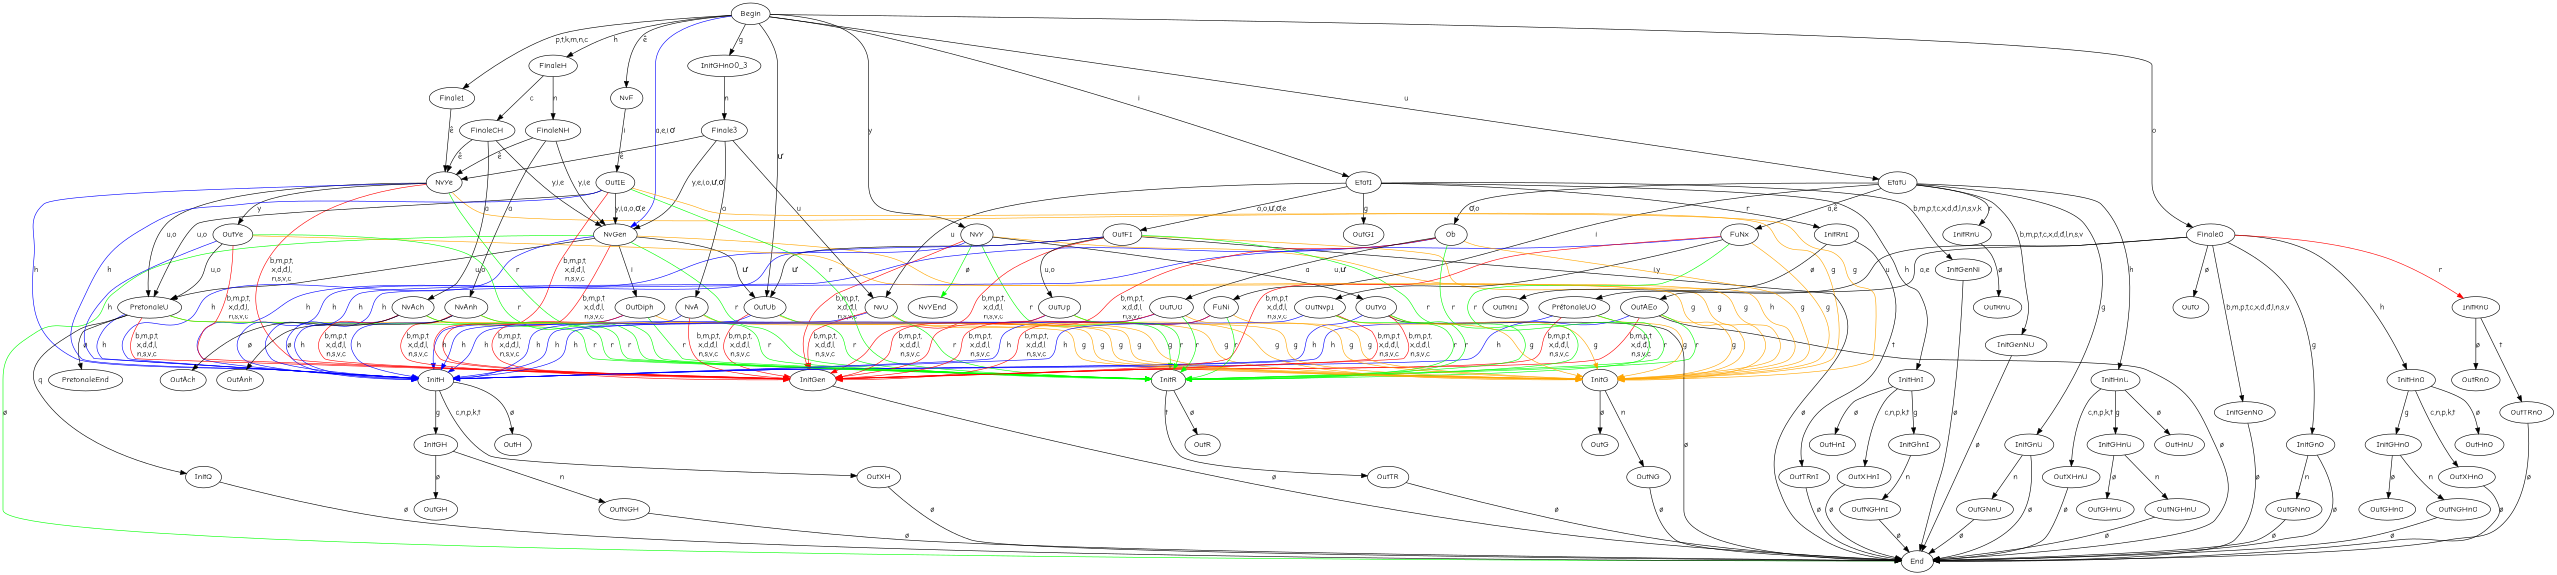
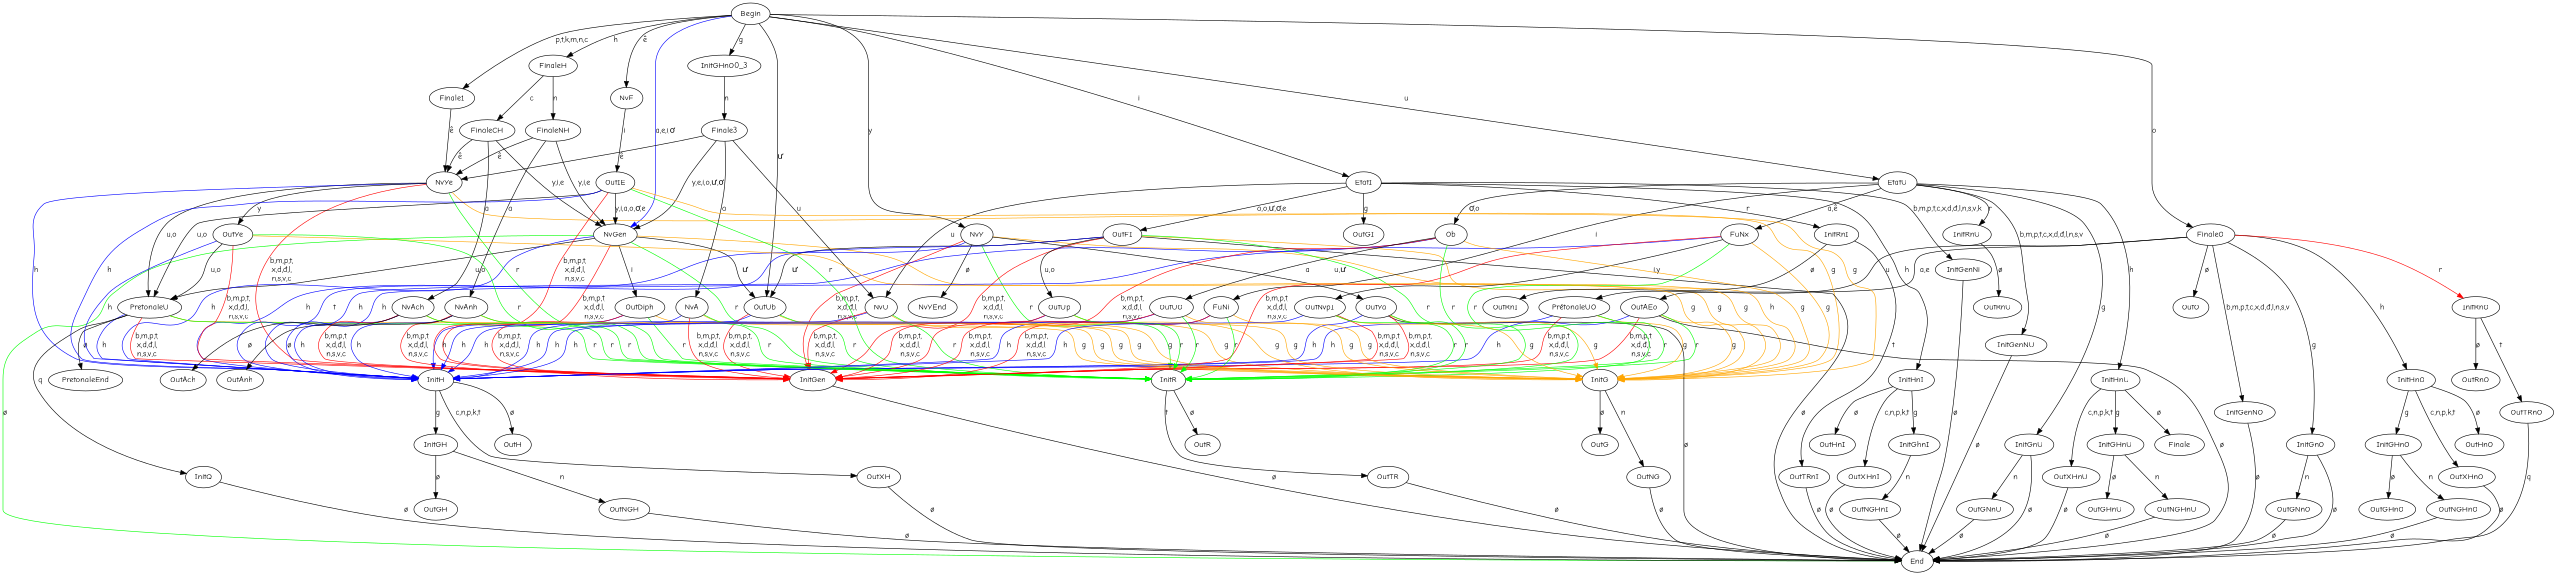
edge "NvY" -> "NvYEnd": color green -> black
edge "OutFI" -> "InitH": label "h" -> "t"
node "OutHnU": label "OutHnU" -> "Finale"
edge "OutTRnO" -> "End": label "ø" -> "q"
